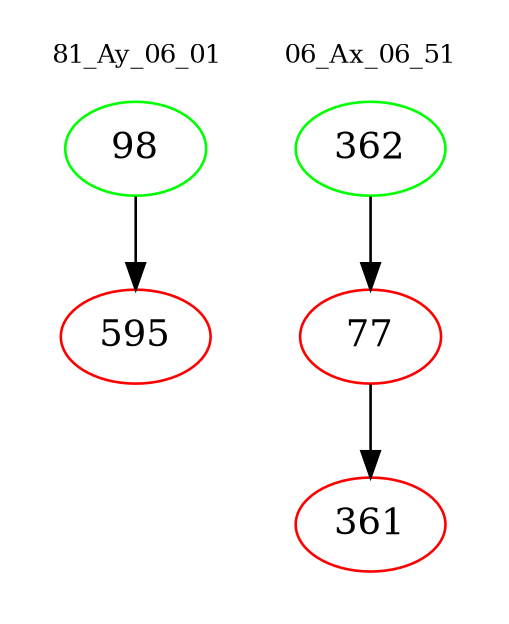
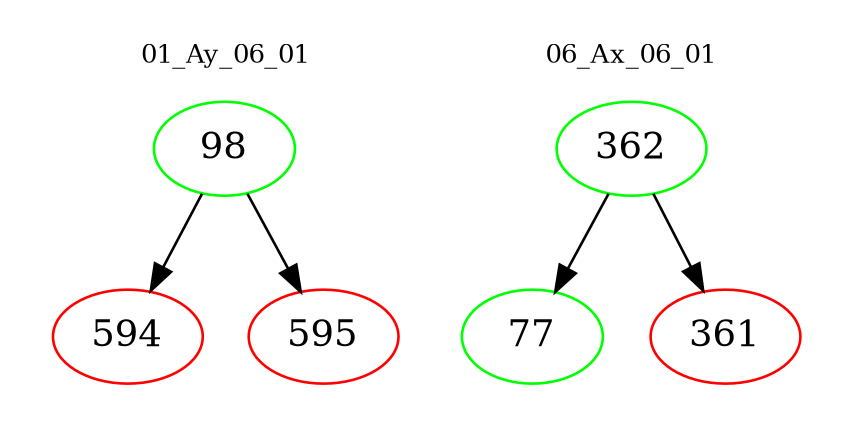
cluster "81_Ay_06_01": label "81_Ay_06_01" -> "01_Ay_06_01"
cluster "06_Ax_06_51": label "06_Ax_06_51" -> "06_Ax_06_01"
node "594": added
node "77": color red -> green
edge "77" -> "361": now "362" -> "361"
